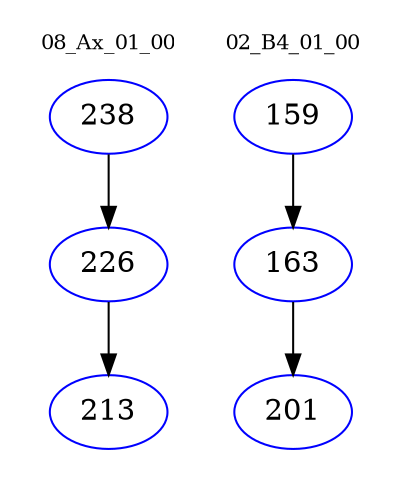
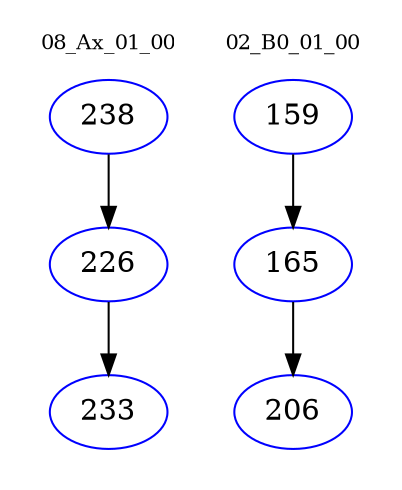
cluster "02_B4_01_00": label "02_B4_01_00" -> "02_B0_01_00"
node "163": label "163" -> "165"
node "213": label "213" -> "233"
node "201": label "201" -> "206"
